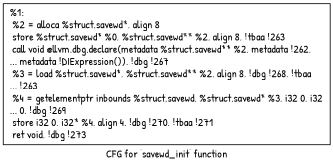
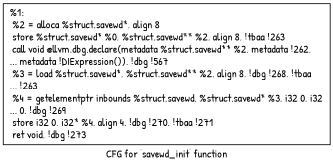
node "%1:": text "... metadata !DIExpression()), !dbg !267" -> "... metadata !DIExpression()), !dbg !567"
